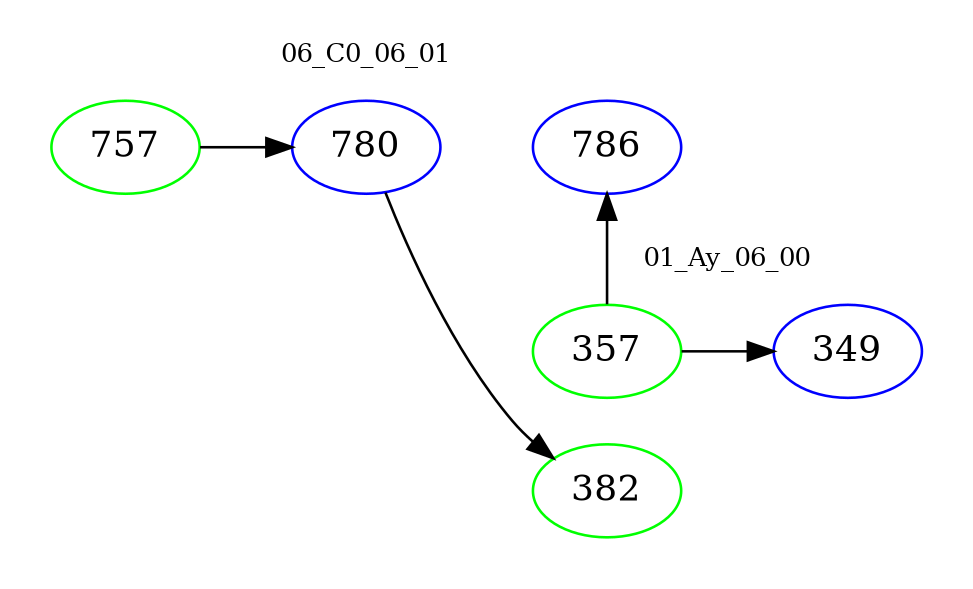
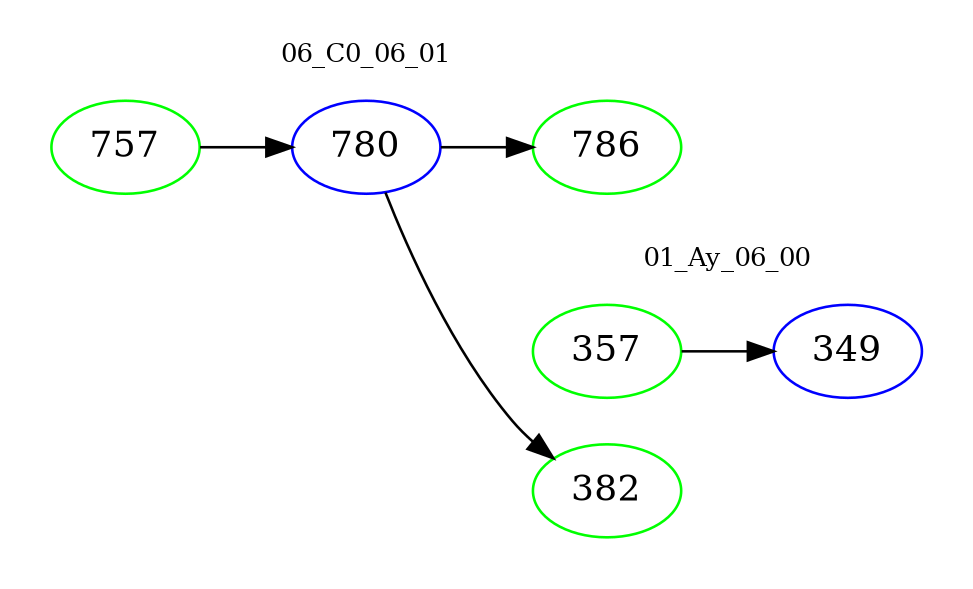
node "786": color blue -> green
edge "357" -> "786": now "780" -> "786"
